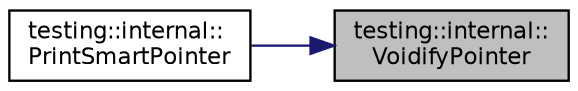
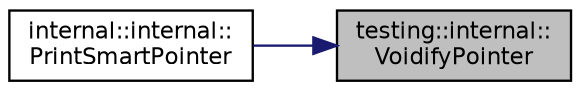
node "testing::internal:: PrintSmartPointer": label "testing::internal:: PrintSmartPointer" -> "internal::internal:: PrintSmartPointer"
